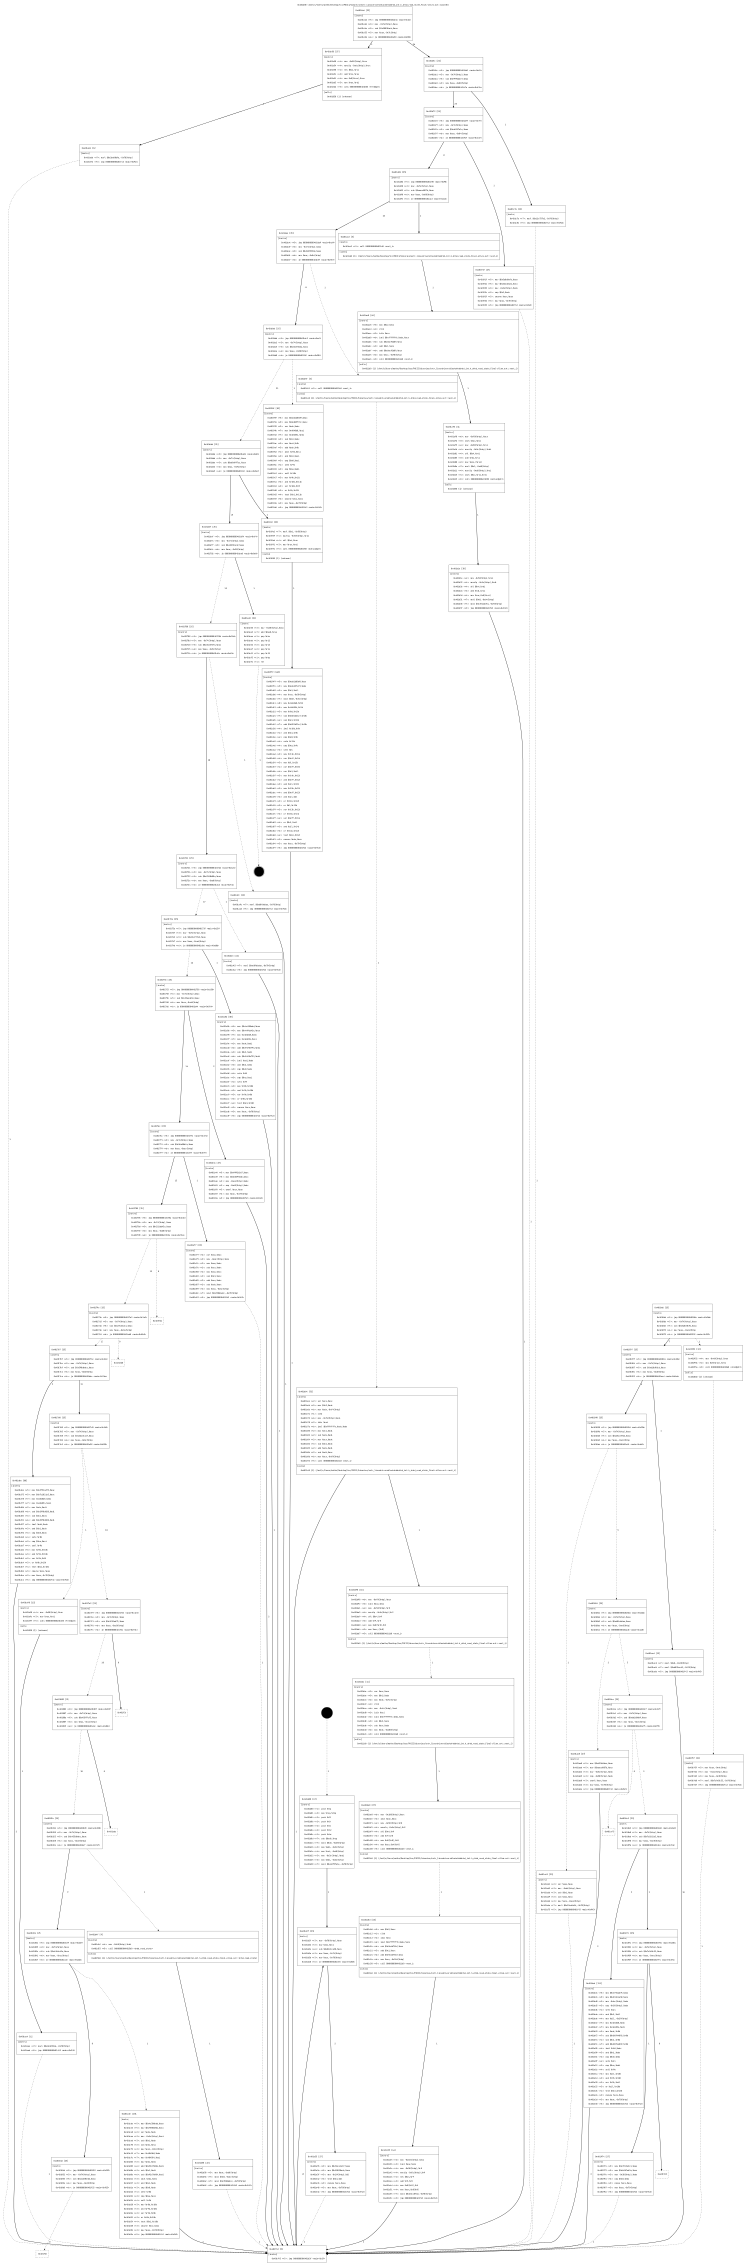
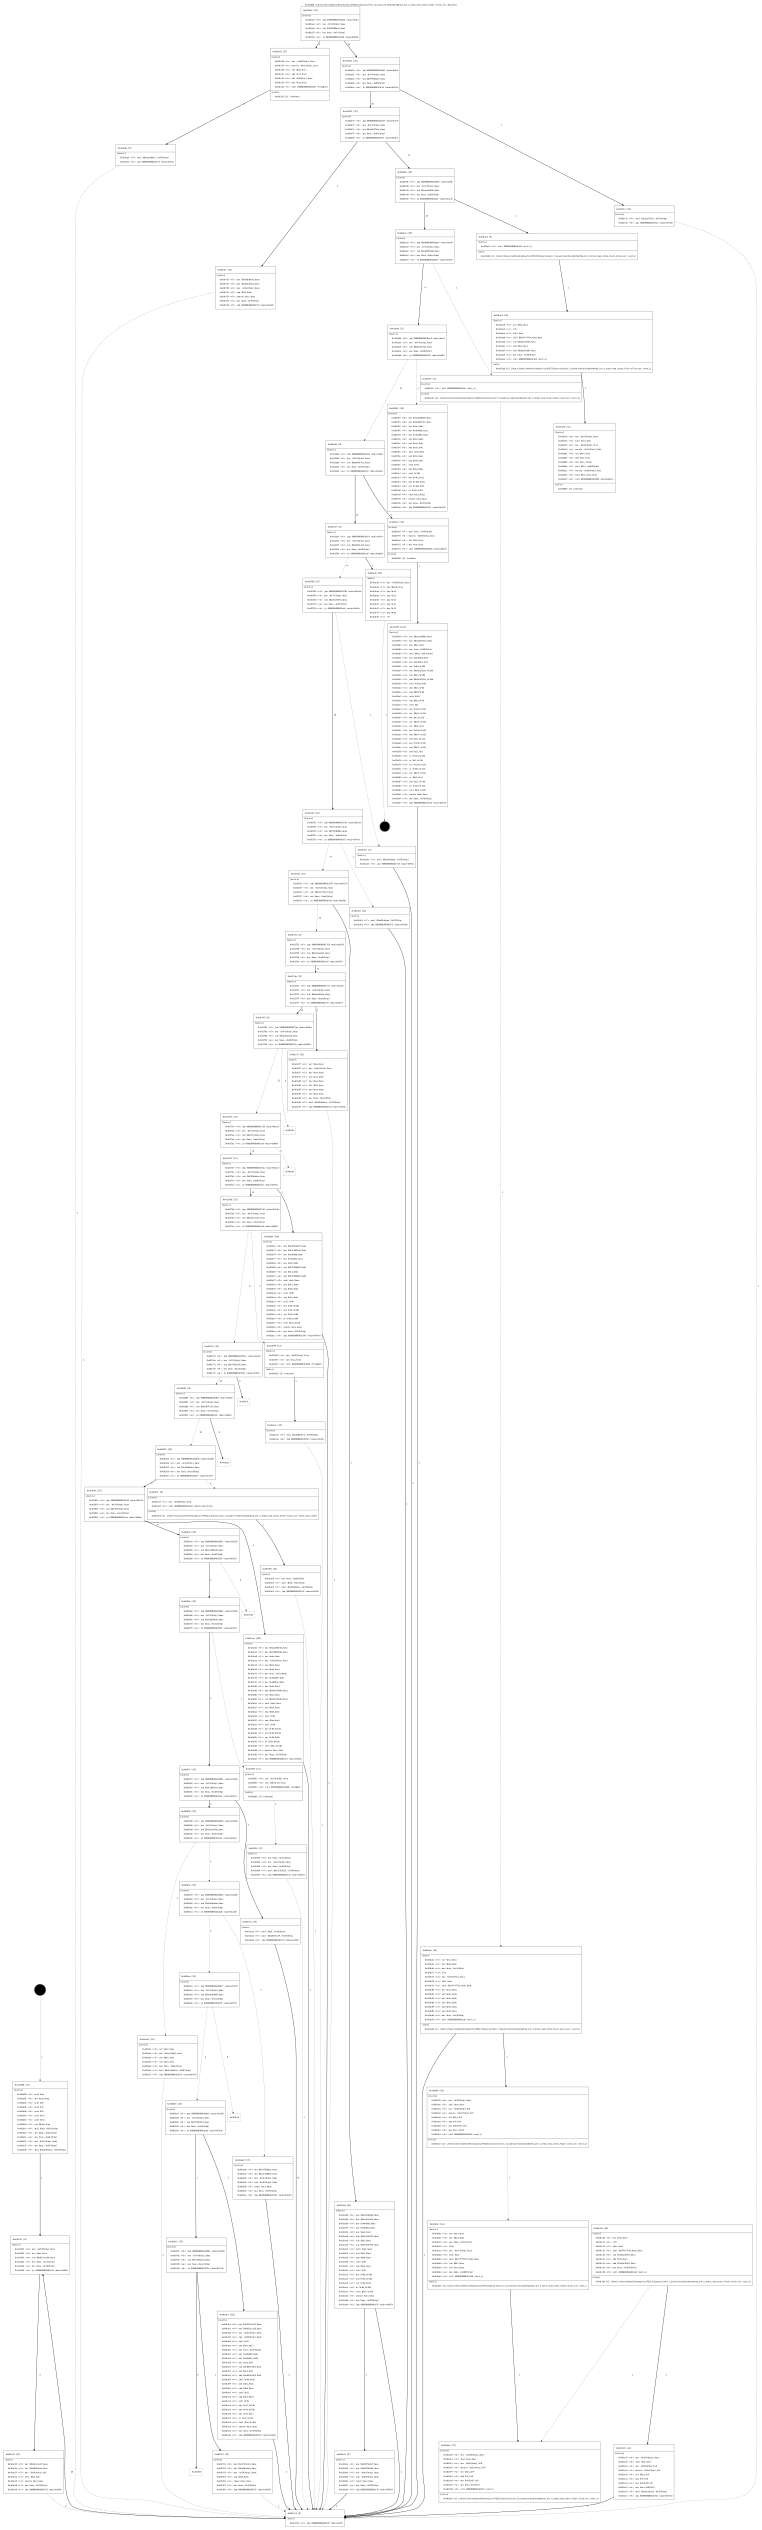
node "0x401b1e [38]": removed
edge "0x401753 [25]" -> "0x401b44 [27]": now "0x401c86 [88]" -> "0x401b44 [27]"
edge "0x40184d [25]" -> "0x401866 [25]": added, label "8"
edge "0x401be8 [37]" -> "0x401c0d [40]": reversed
edge "0x401834 [25]" -> "0x401cde [101]": style dashed -> bold
